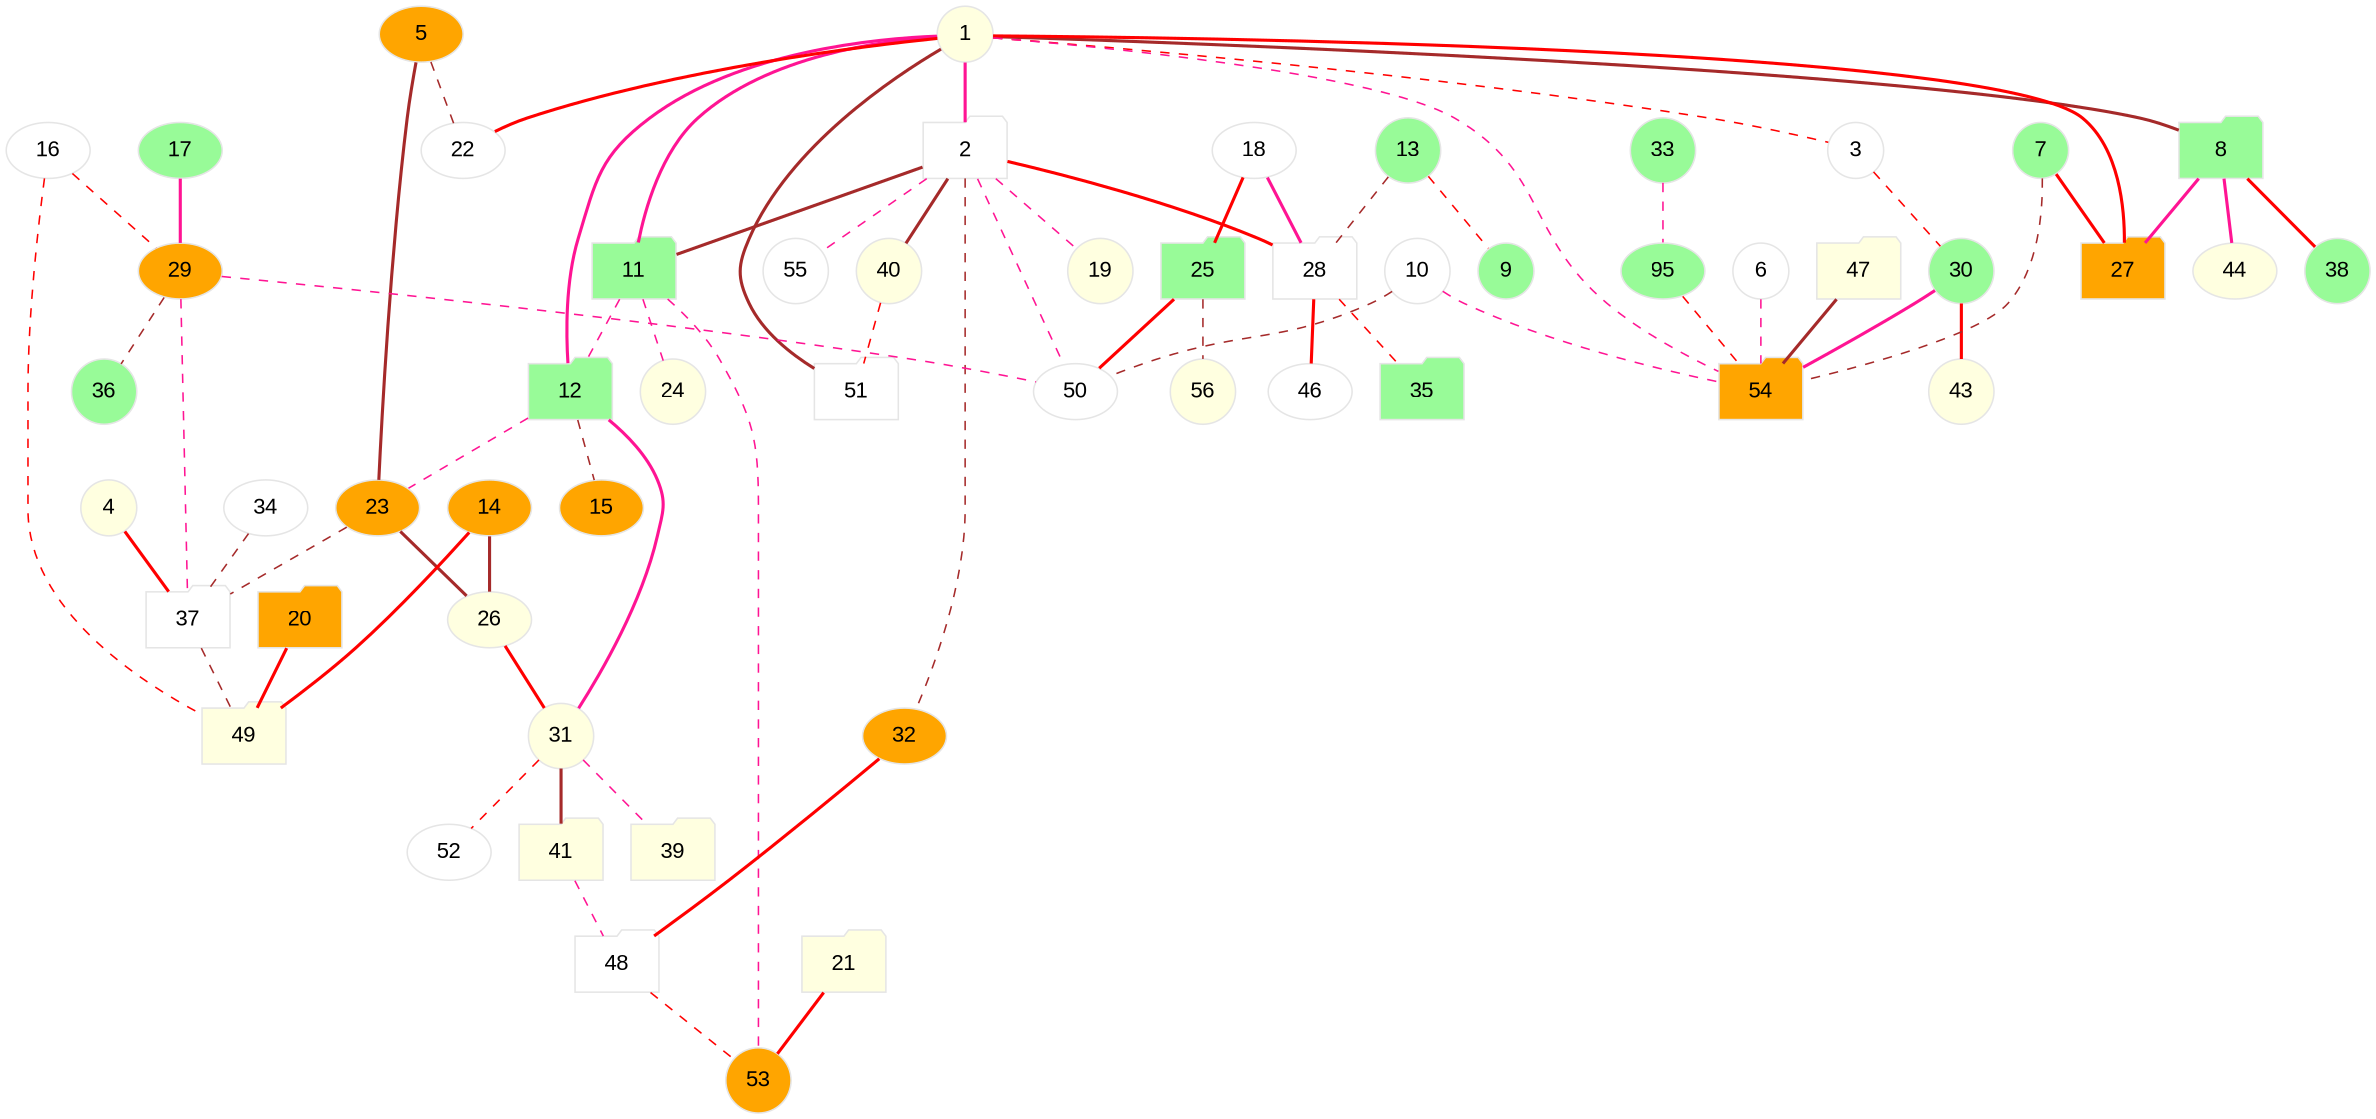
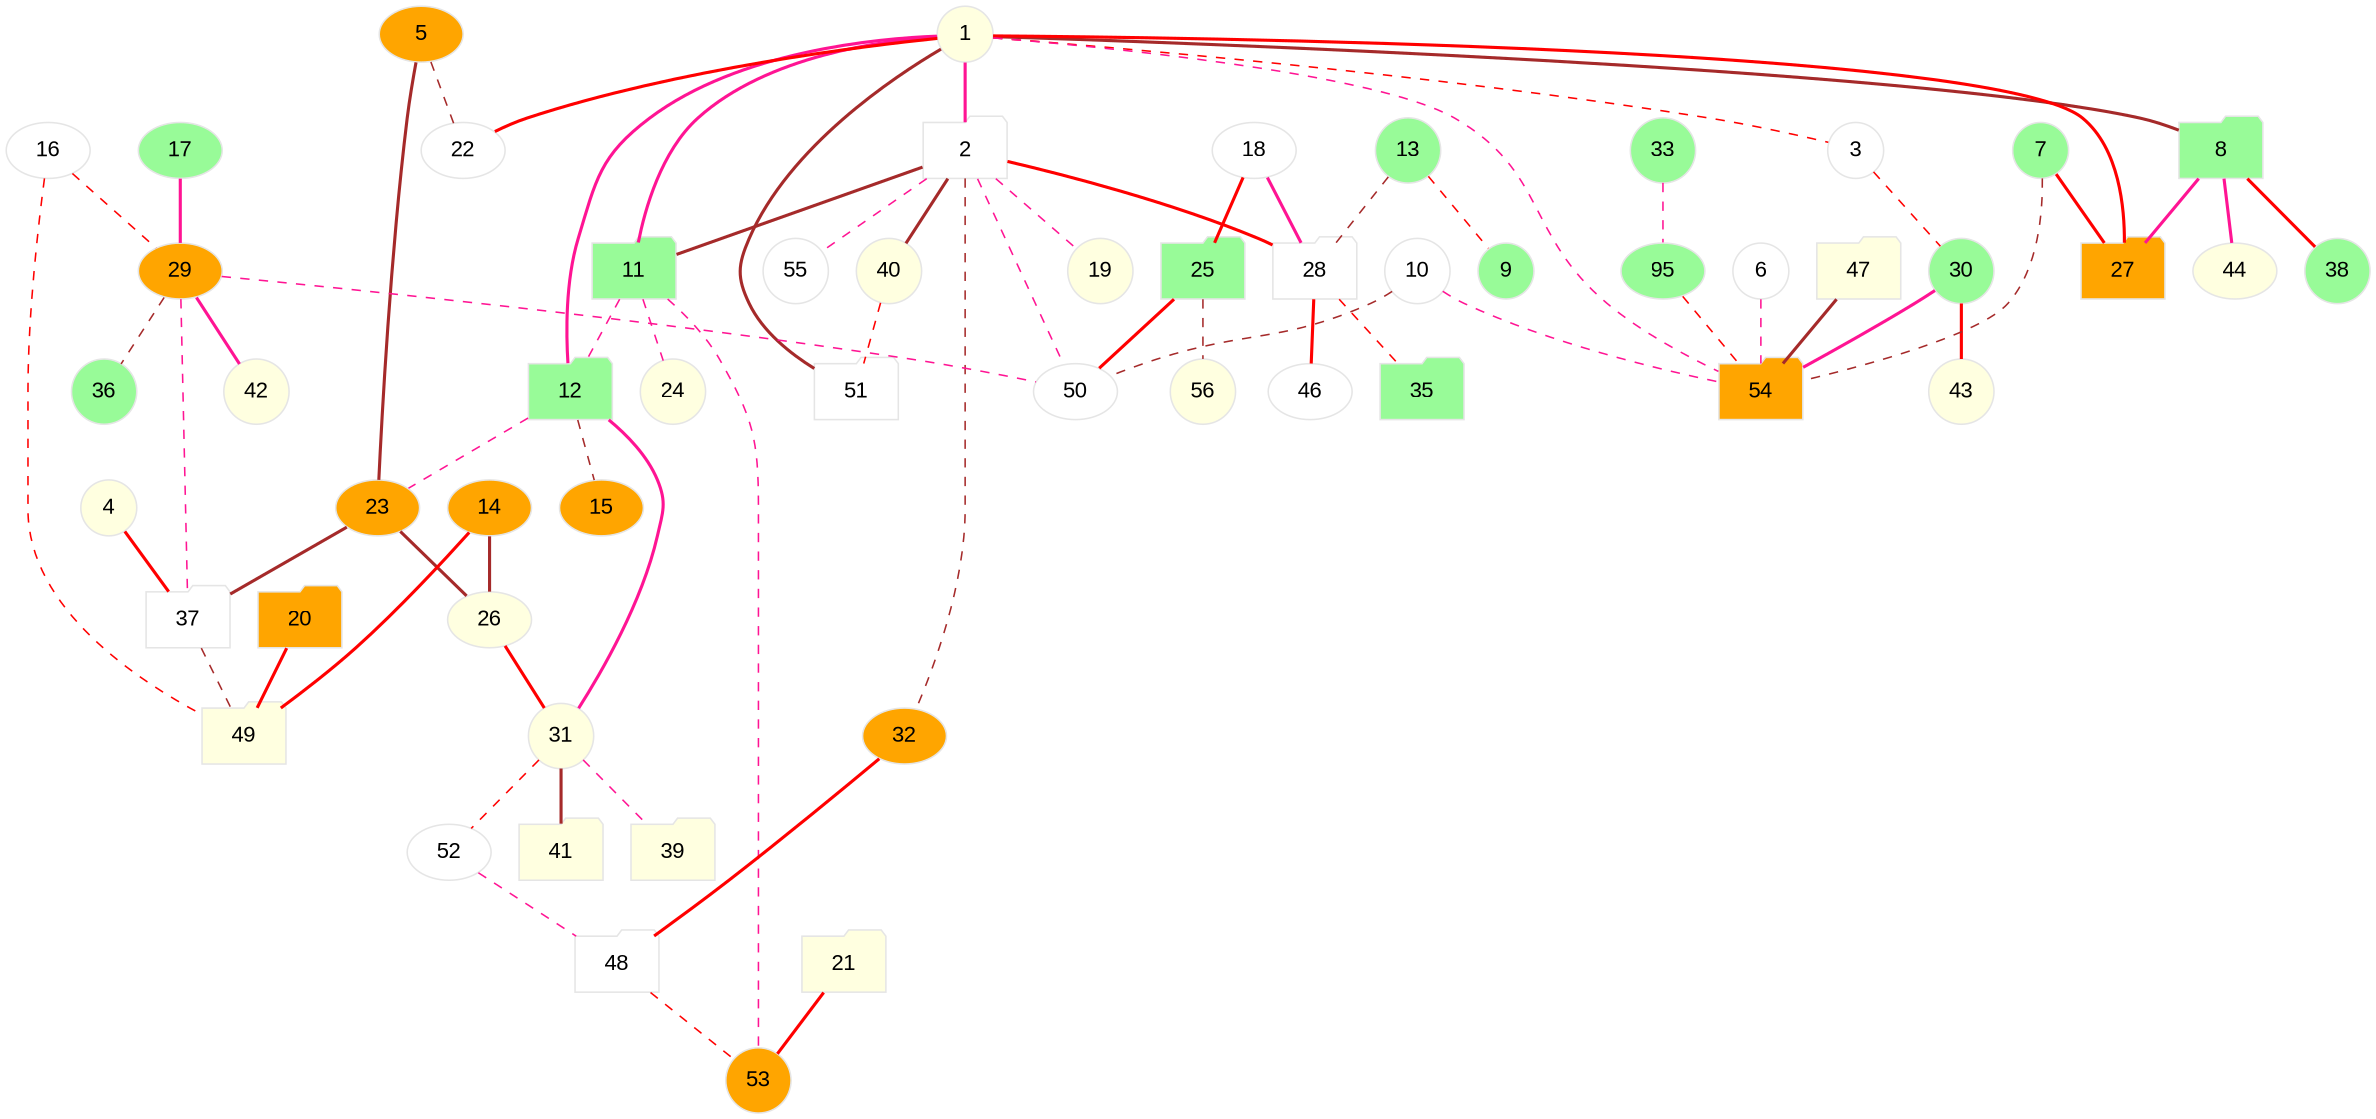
node "42": added
node "34": removed
edge "23" -- "37": style dashed -> bold
edge "41" -- "48": now "52" -- "48"
